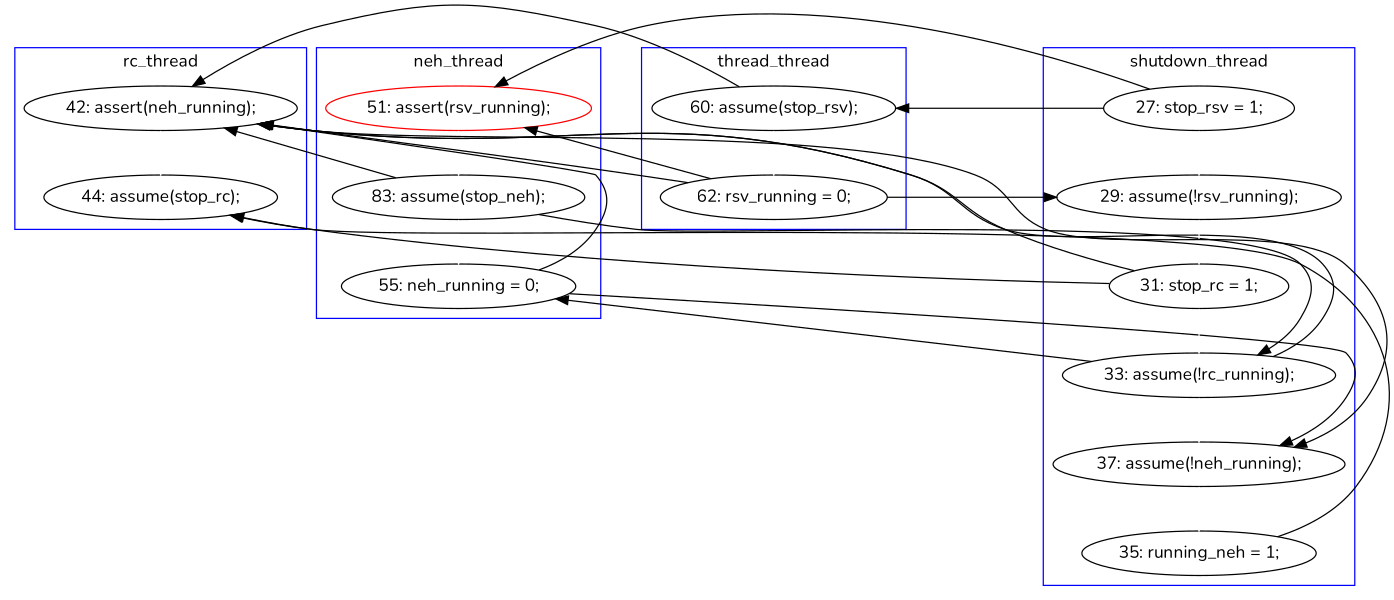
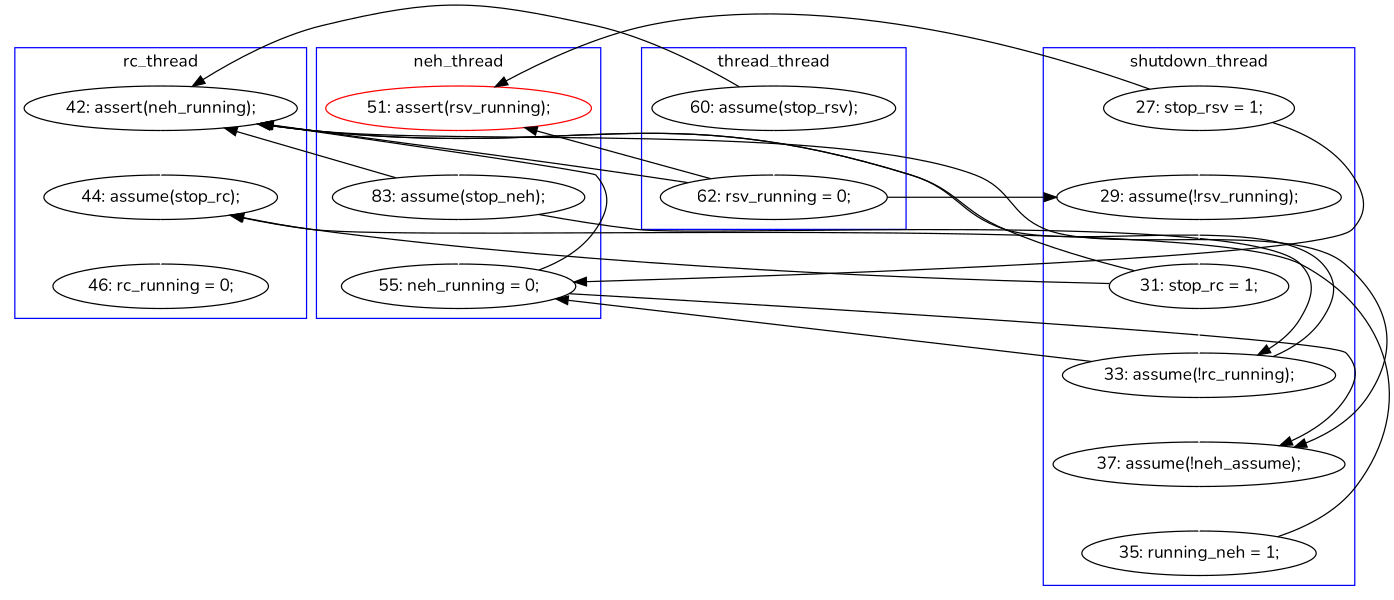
edge "27: stop_rsv = 1;" -> "60: assume(stop_rsv);": now "27: stop_rsv = 1;" -> "55: neh_running = 0;"
node "46: rc_running = 0;": added
node "37: assume(!neh_running);": label "37: assume(!neh_running);" -> "37: assume(!neh_assume);"
